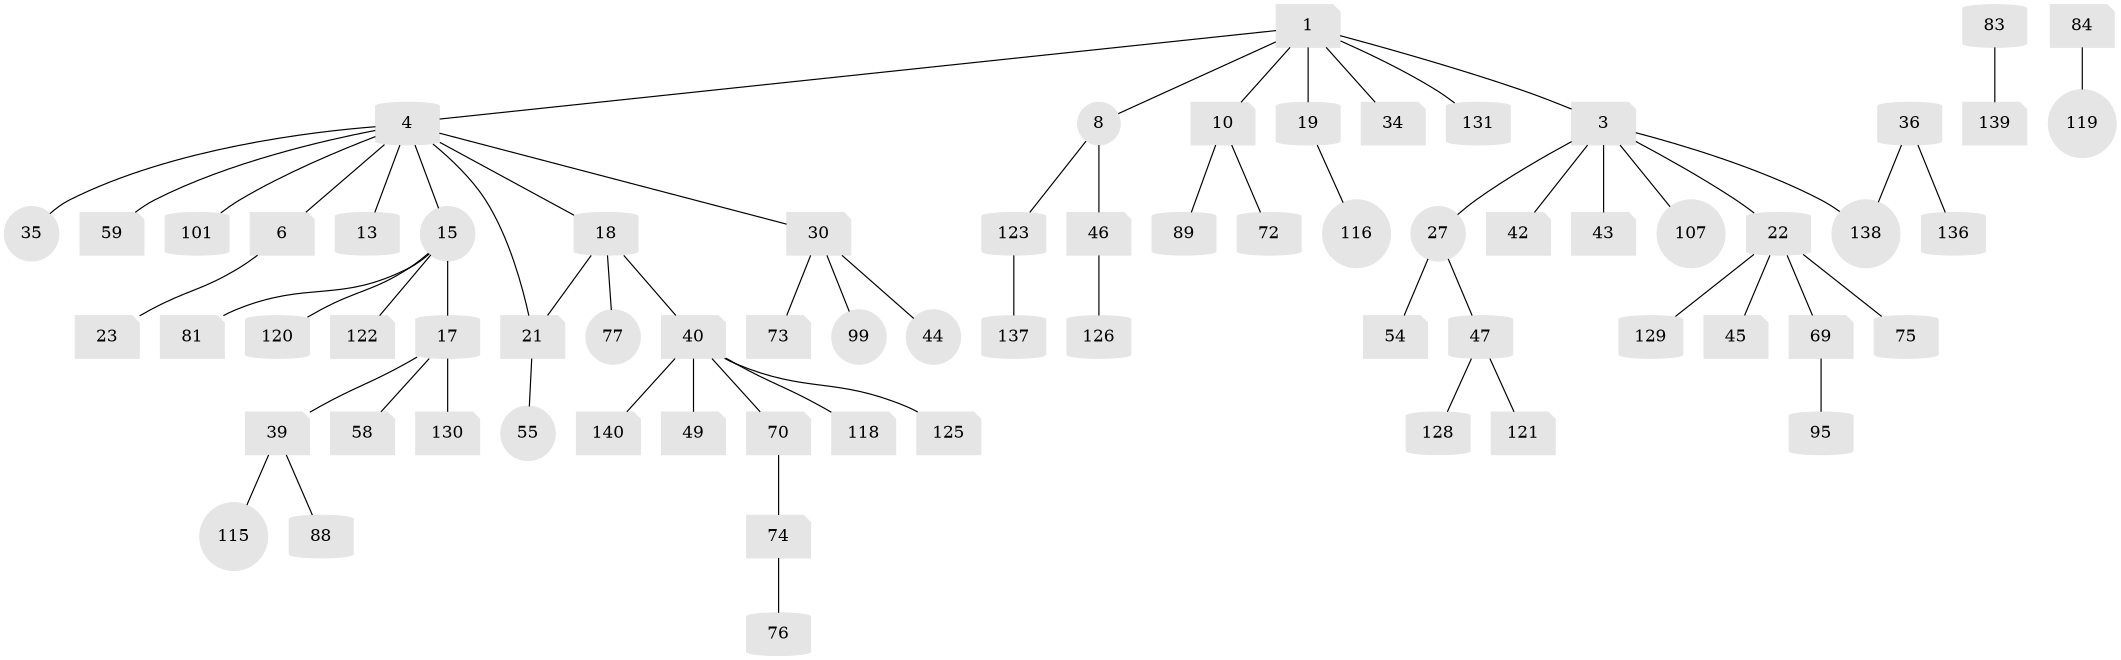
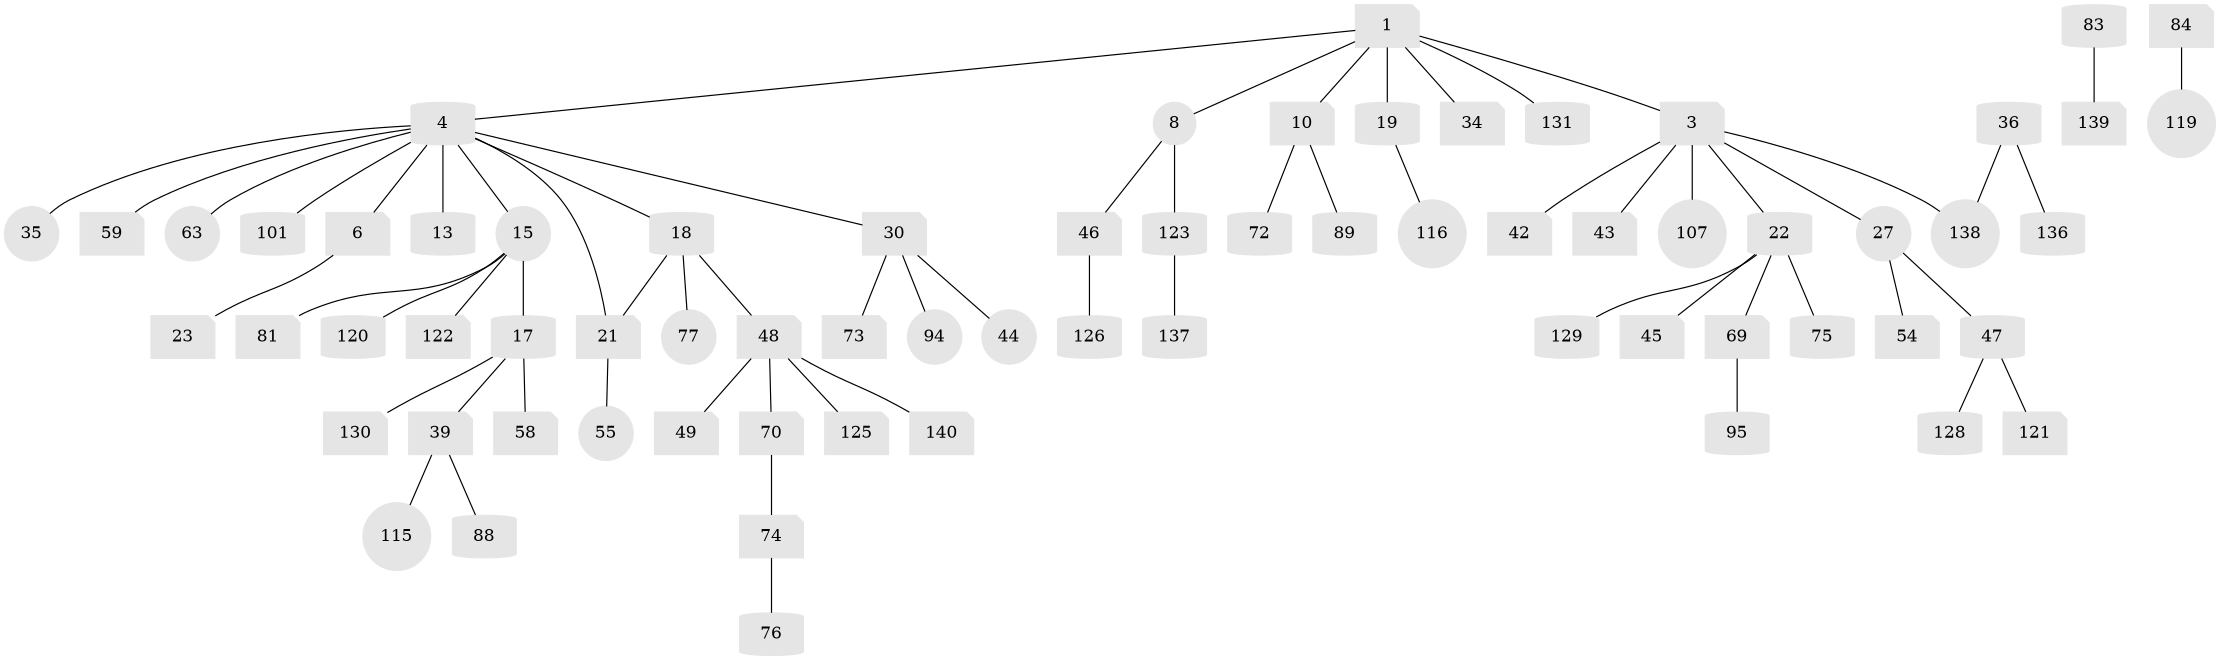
node "63": added
node "40": label "40" -> "48"
node "99": label "99" -> "94"
node "118": removed
